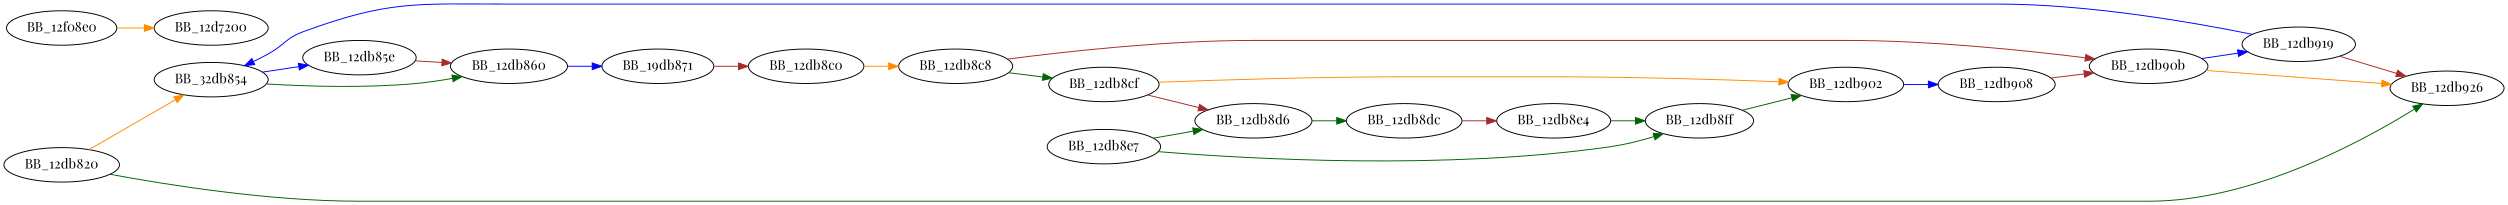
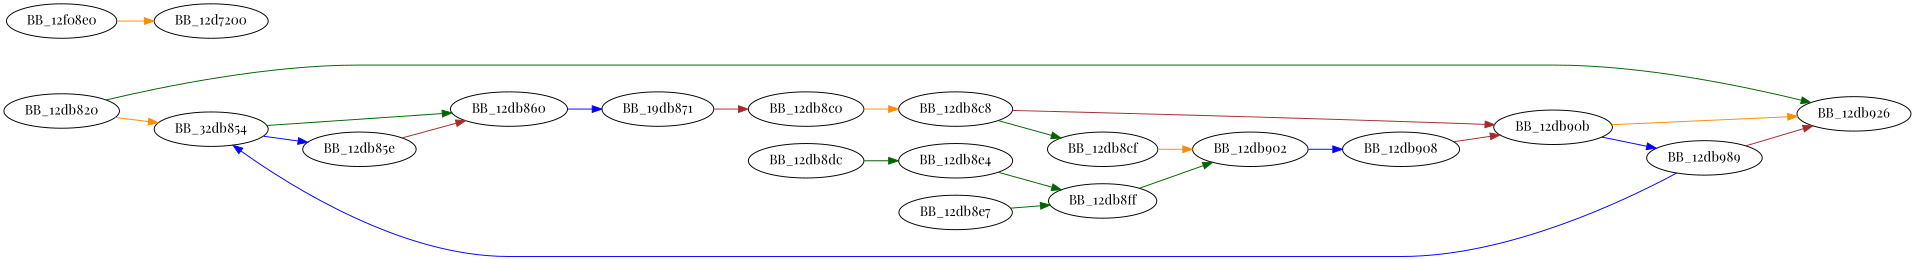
node "BB_12db919": label "BB_12db919" -> "BB_12db989"
node "BB_12db8d6": removed
edge "BB_12db8dc" -> "BB_12db8e4": color brown -> darkgreen
